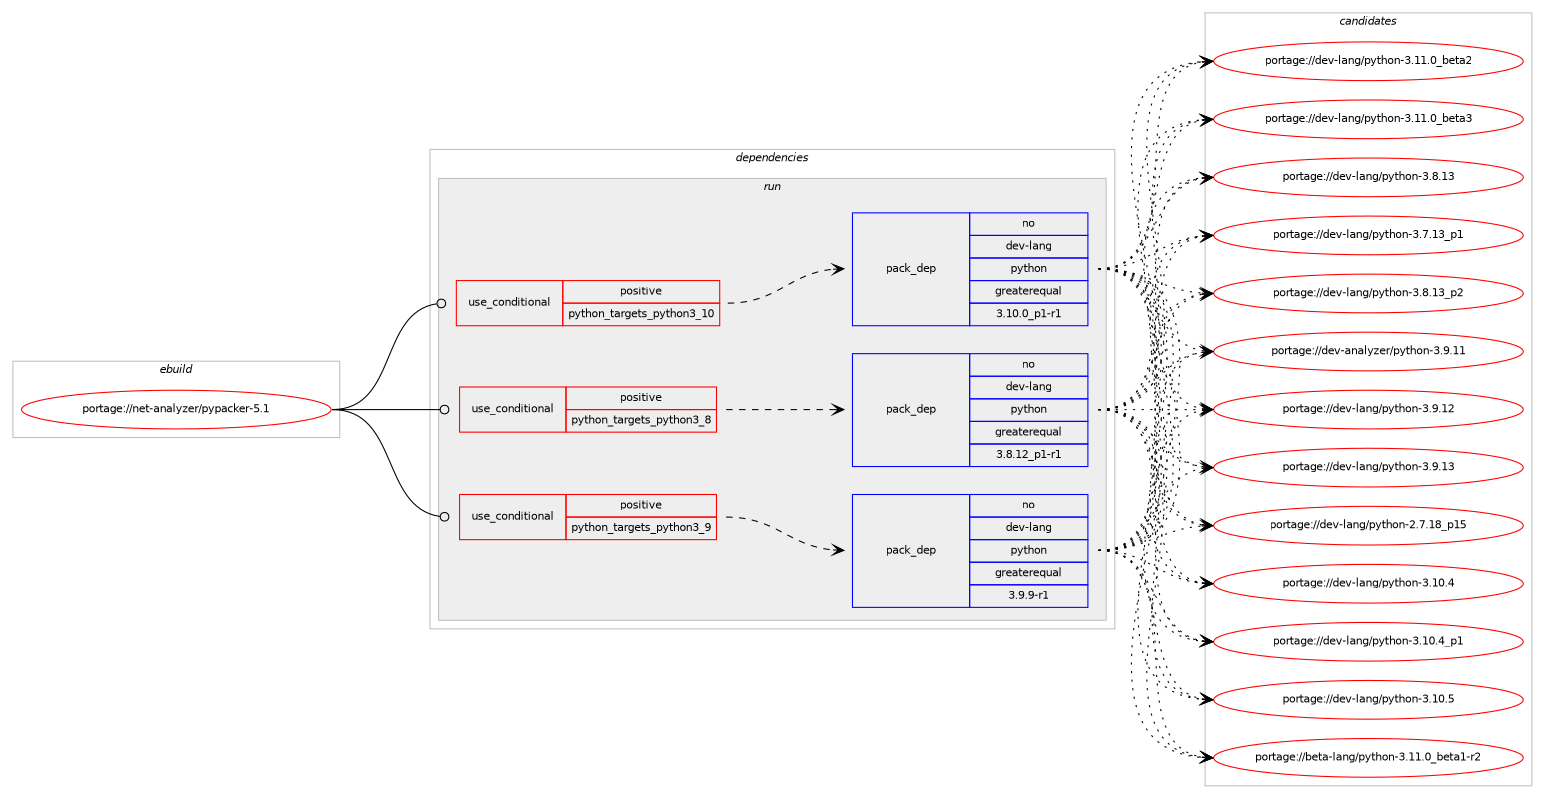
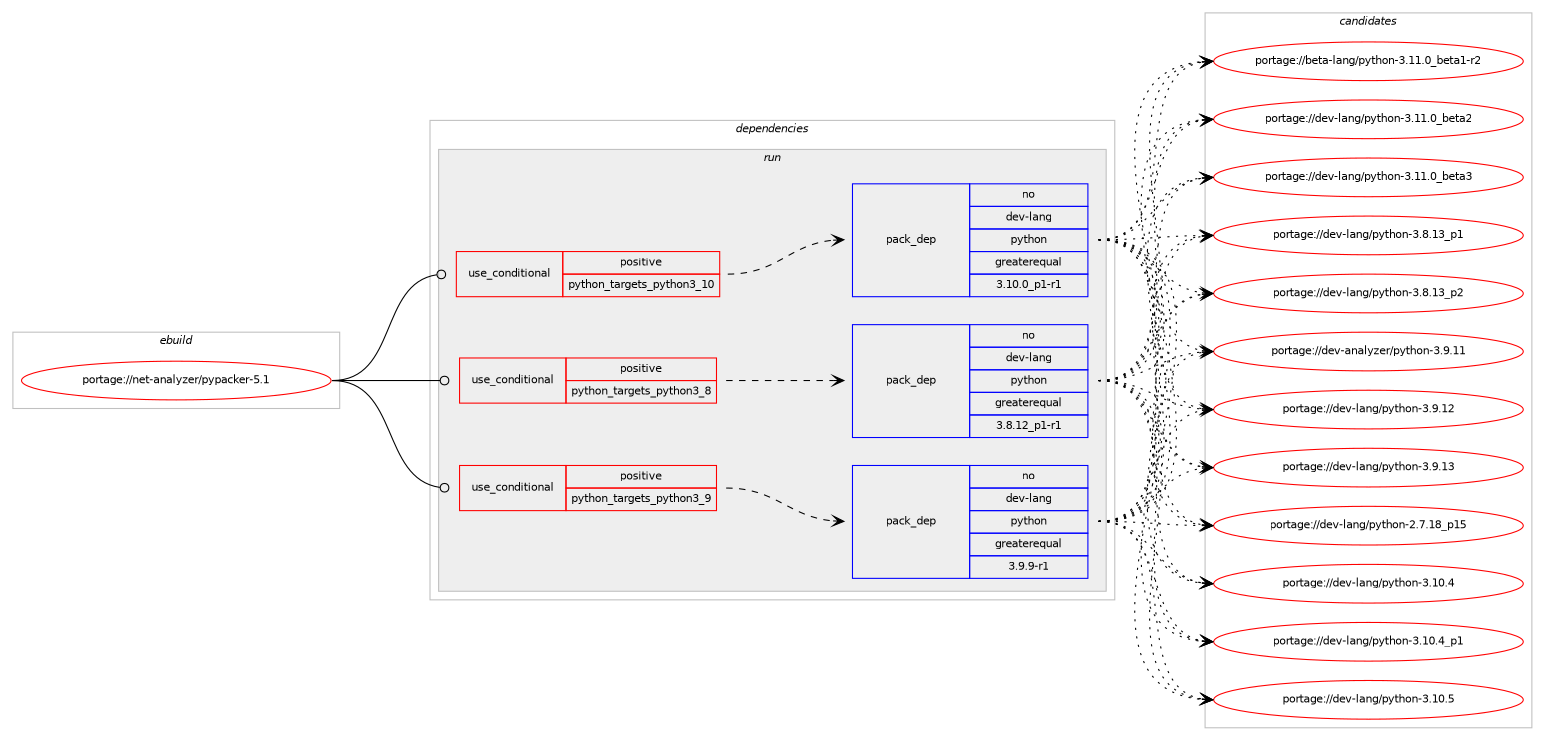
node "portage://dev-lang/python-3.8.13": removed
node "portage://dev-lang/python-3.7.13_p1": label "portage://dev-lang/python-3.7.13_p1" -> "portage://dev-lang/python-3.8.13_p1"
